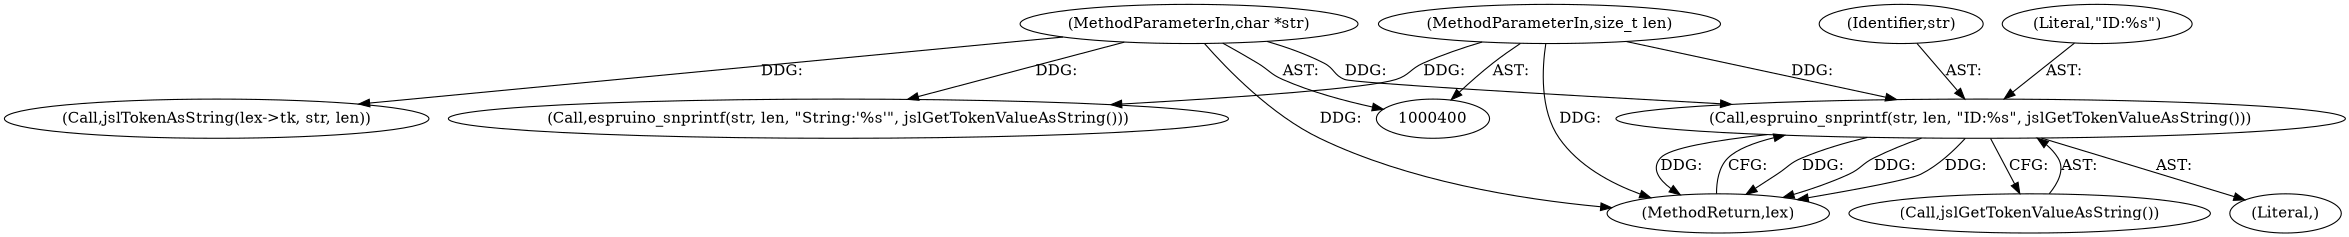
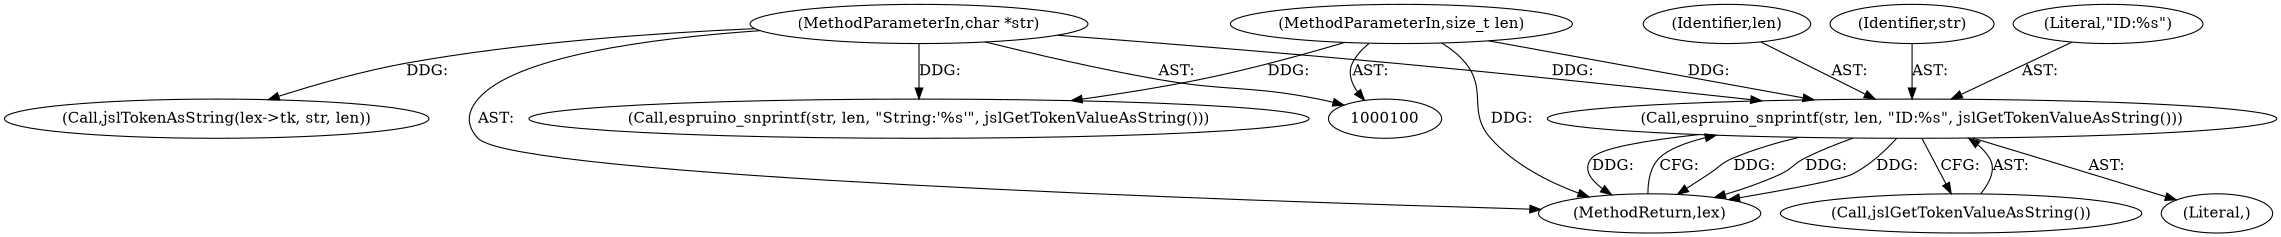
node "(Identifier,len)": added
edge "(MethodParameterIn,char *str)" -> "(MethodReturn,lex)": label "DDG: " -> "AST: "
node "1000400": label "1000400" -> "1000100"
